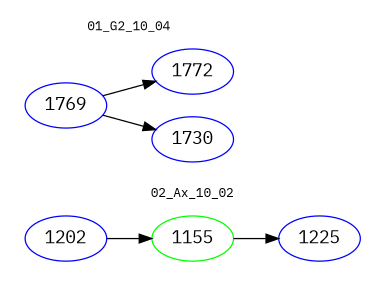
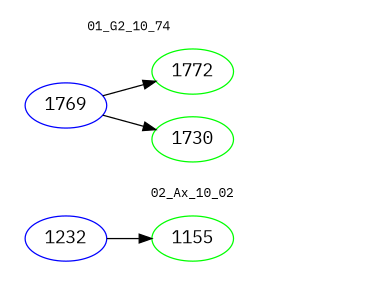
cluster "01_G2_10_04": label "01_G2_10_04" -> "01_G2_10_74"
node "1772": color blue -> green
node "1730": color blue -> green
node "1202": label "1202" -> "1232"
node "1225": removed
